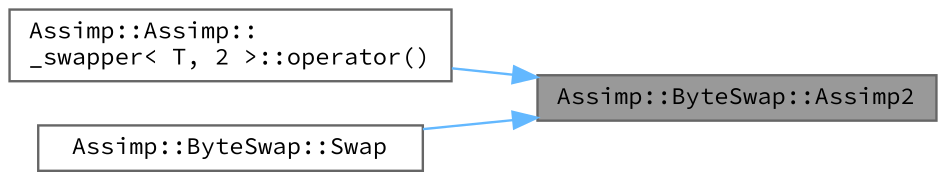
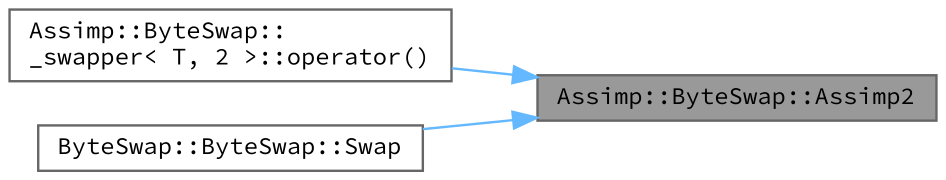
node "Assimp::Assimp:: _swapper< T, 2 >::operator()": label "Assimp::Assimp:: _swapper< T, 2 >::operator()" -> "Assimp::ByteSwap:: _swapper< T, 2 >::operator()"
node "Assimp::ByteSwap::Swap": label "Assimp::ByteSwap::Swap" -> "ByteSwap::ByteSwap::Swap"
